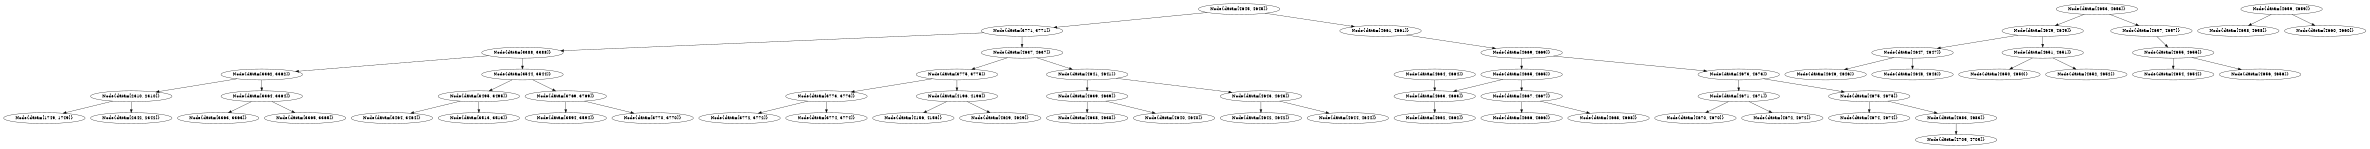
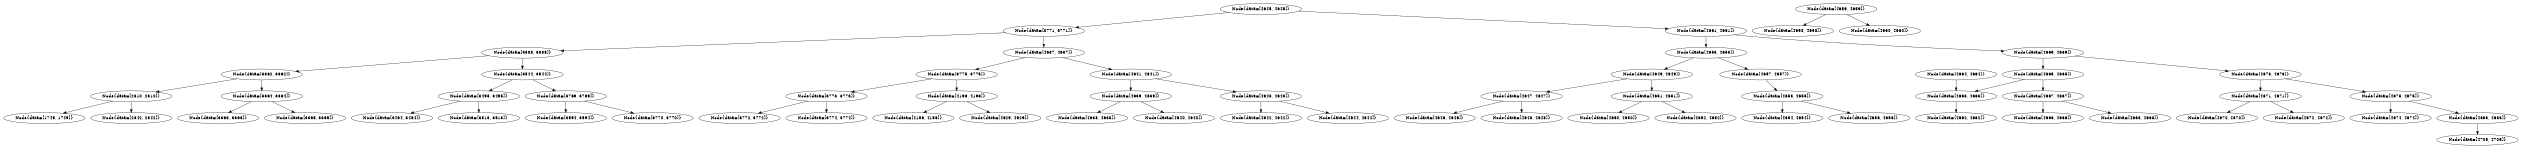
edge "Node{data=[4661, 4661]}" -> "Node{data=[4653, 4653]}": added
